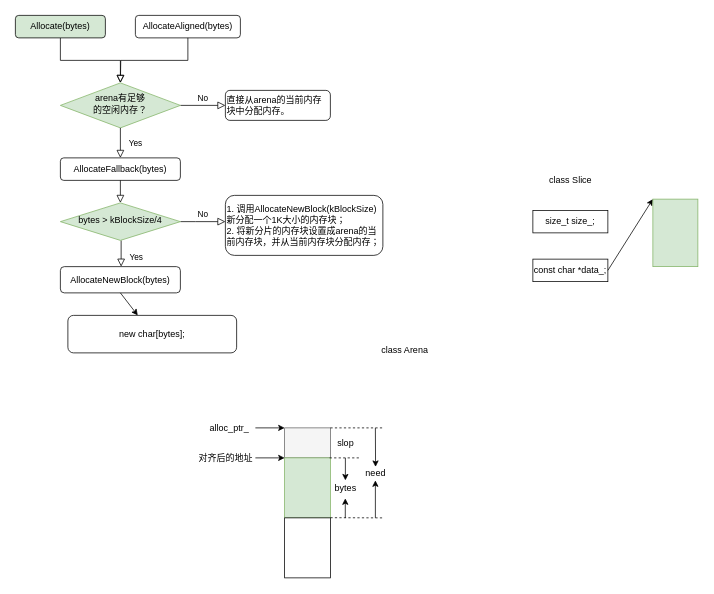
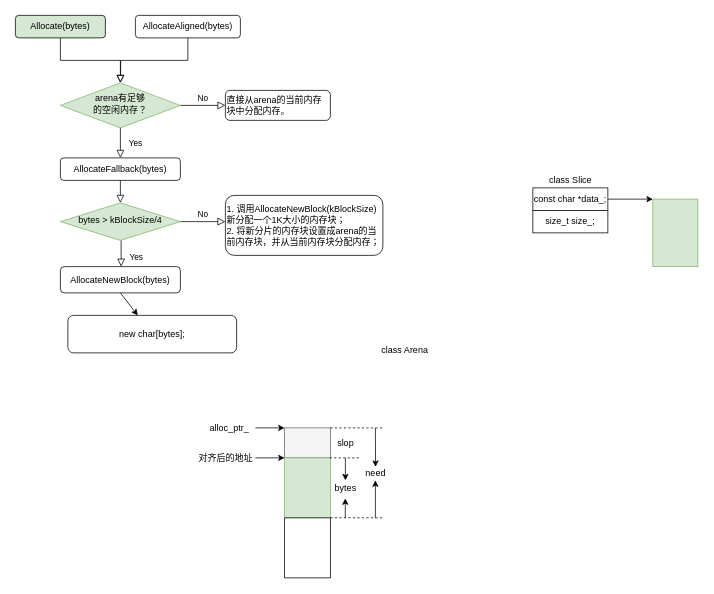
node "const char *data_;": moved (570, 270) -> (570, 199)
